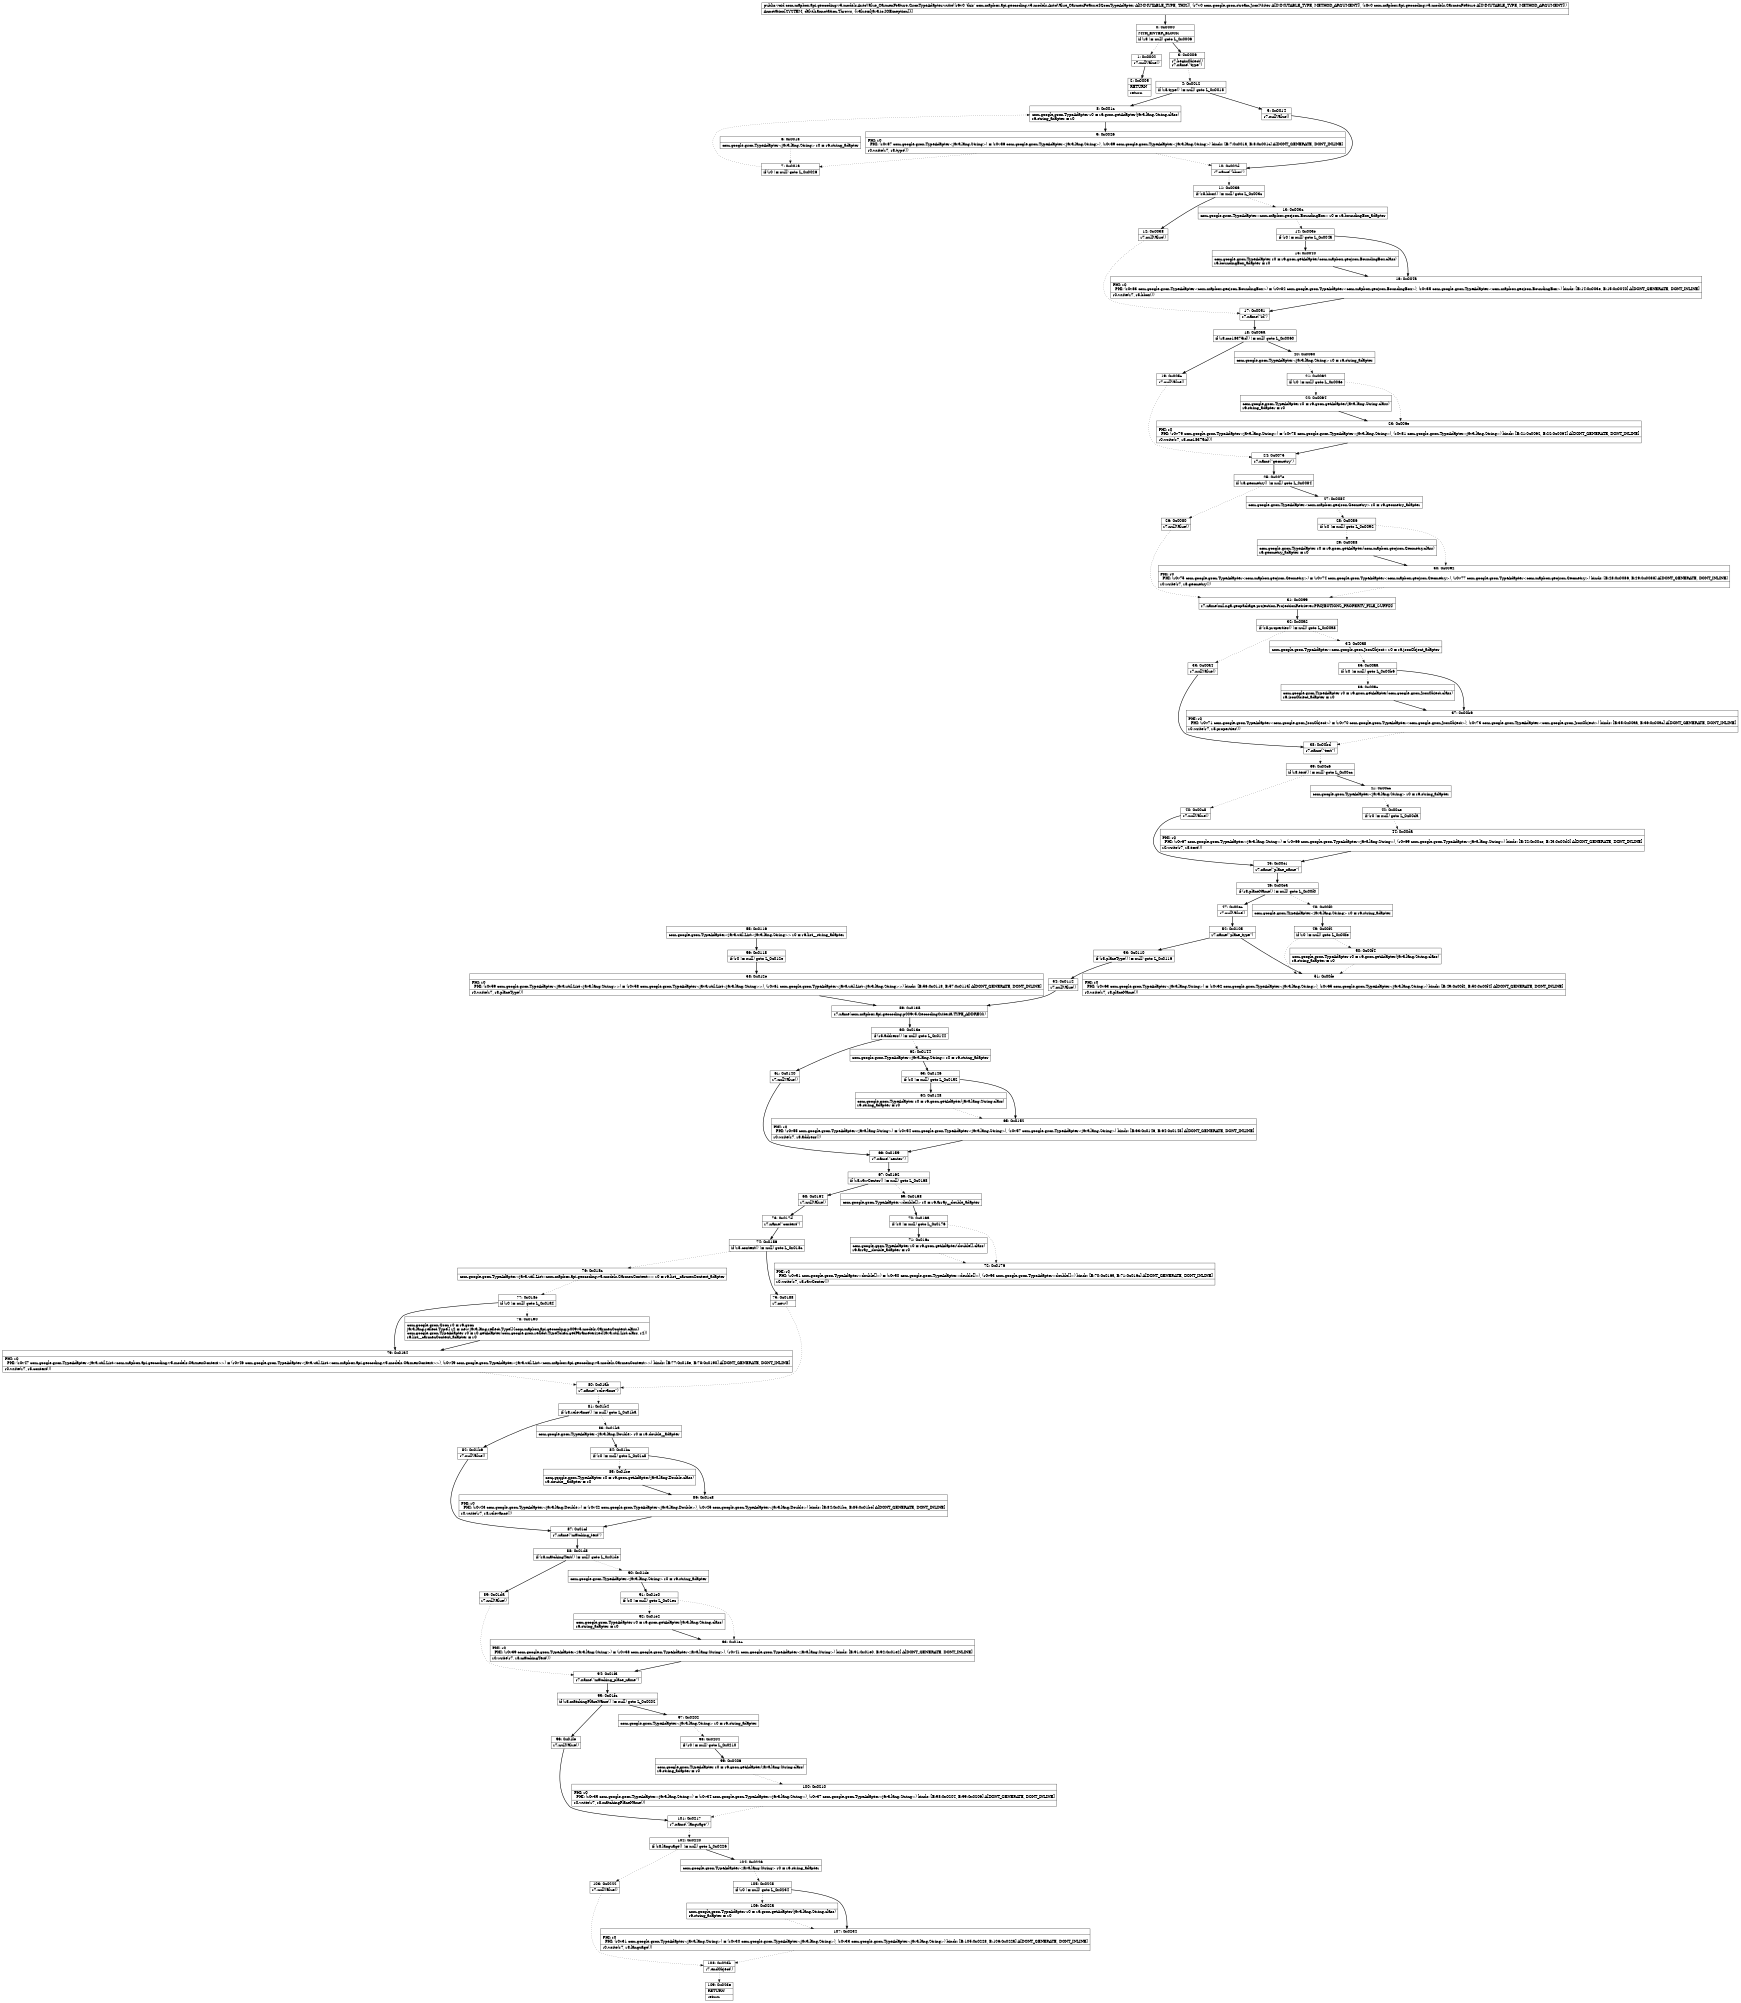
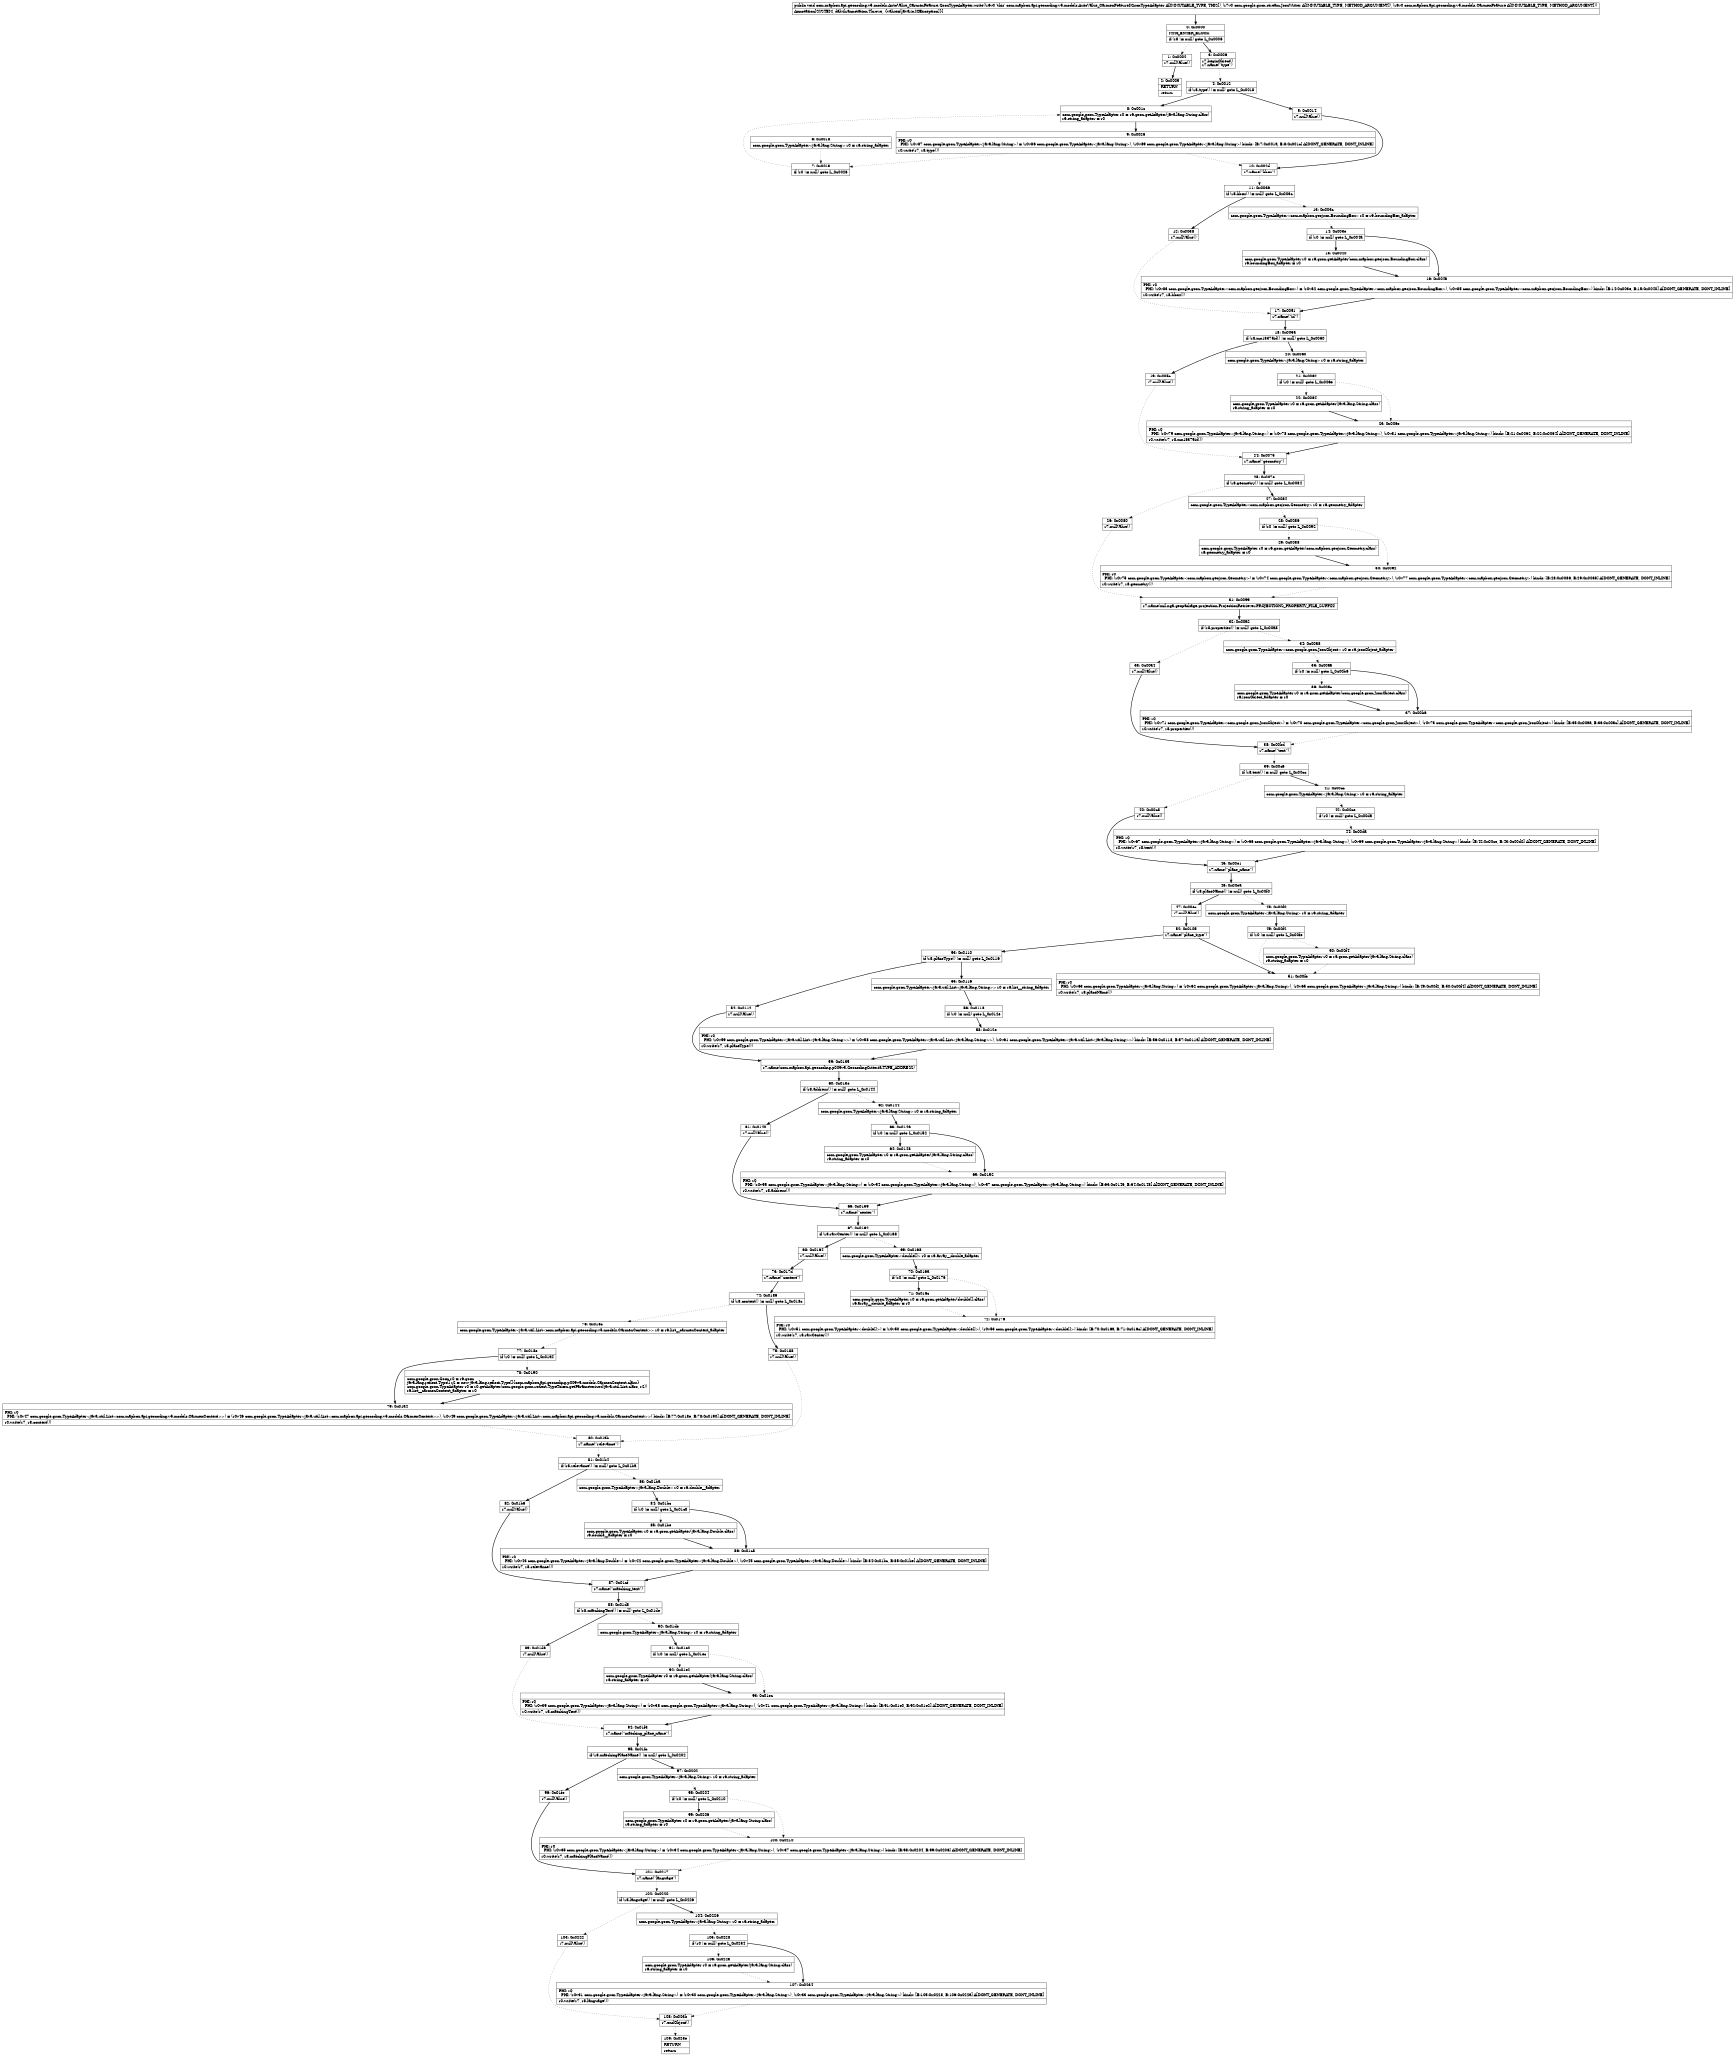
edge "53: 0x0110" -> "55: 0x0116": added
node "75: 0x0188": text "r7.new()" -> "r7.nullValue()"
edge "98: 0x0204" -> "100: 0x0210": added
